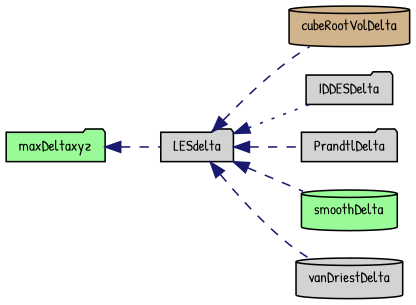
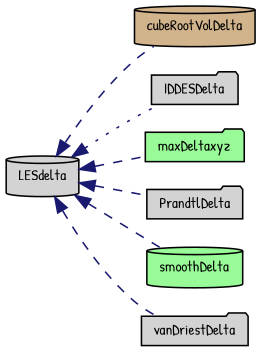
edge "LESdelta" -> "maxDeltaxyz": reversed
node "LESdelta": shape folder -> cylinder
node "vanDriestDelta": shape cylinder -> folder
